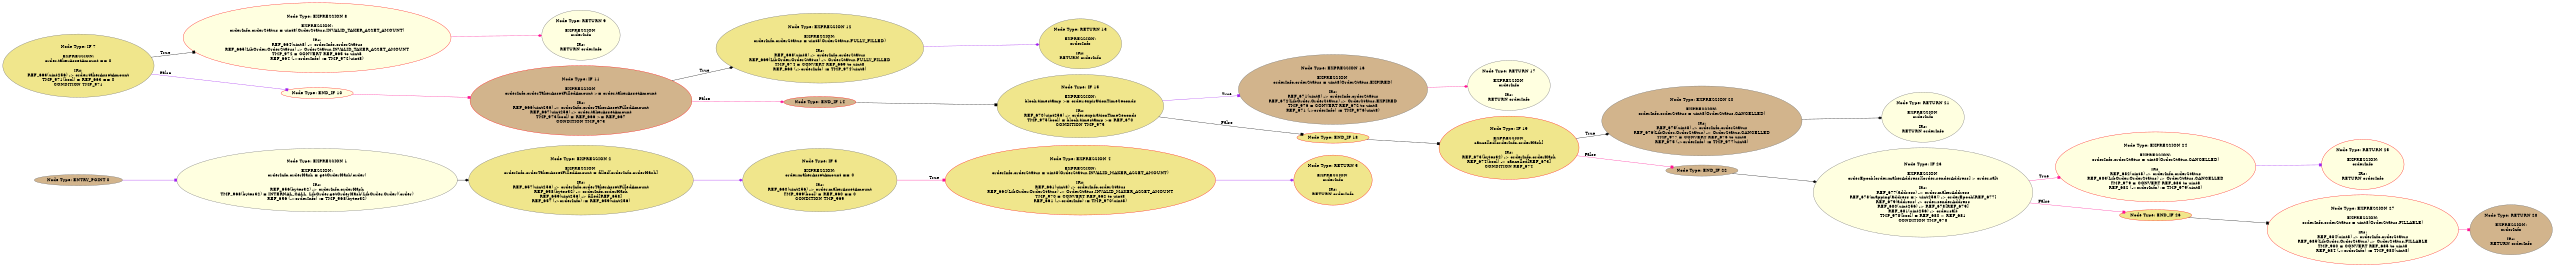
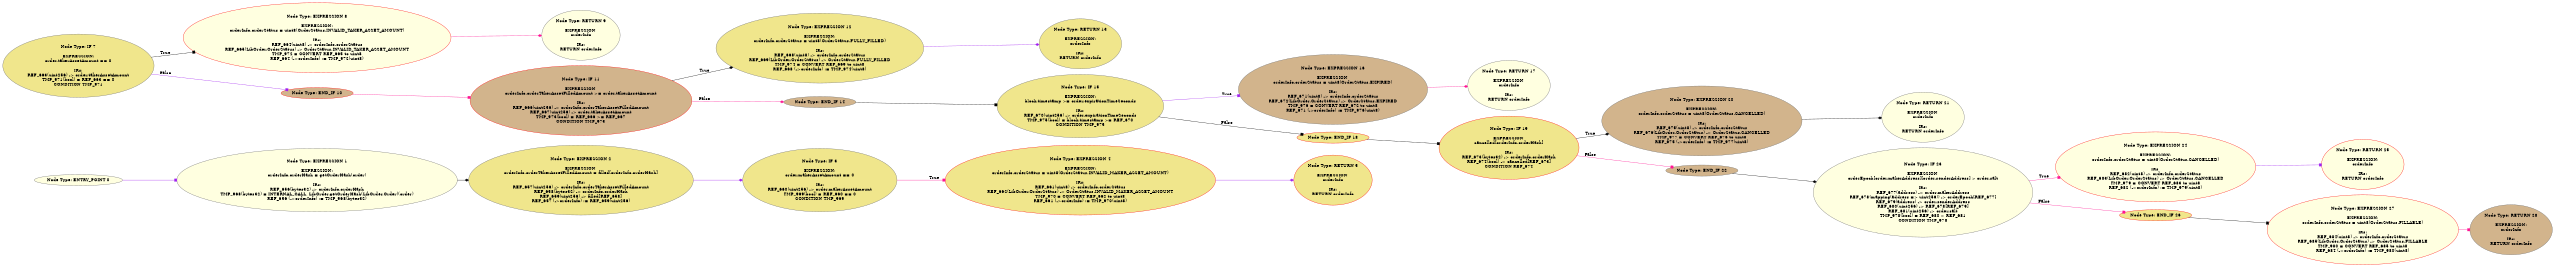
node "Node Type: END_IF 10": fillcolor lightyellow -> tan
node "Node Type: END_IF 14": color red -> gray40
node "Node Type: ENTRY_POINT 0": fillcolor tan -> lightyellow
